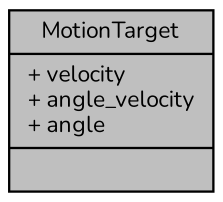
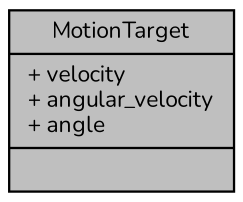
node "MotionTarget": text "+ angle_velocity" -> "+ angular_velocity"
